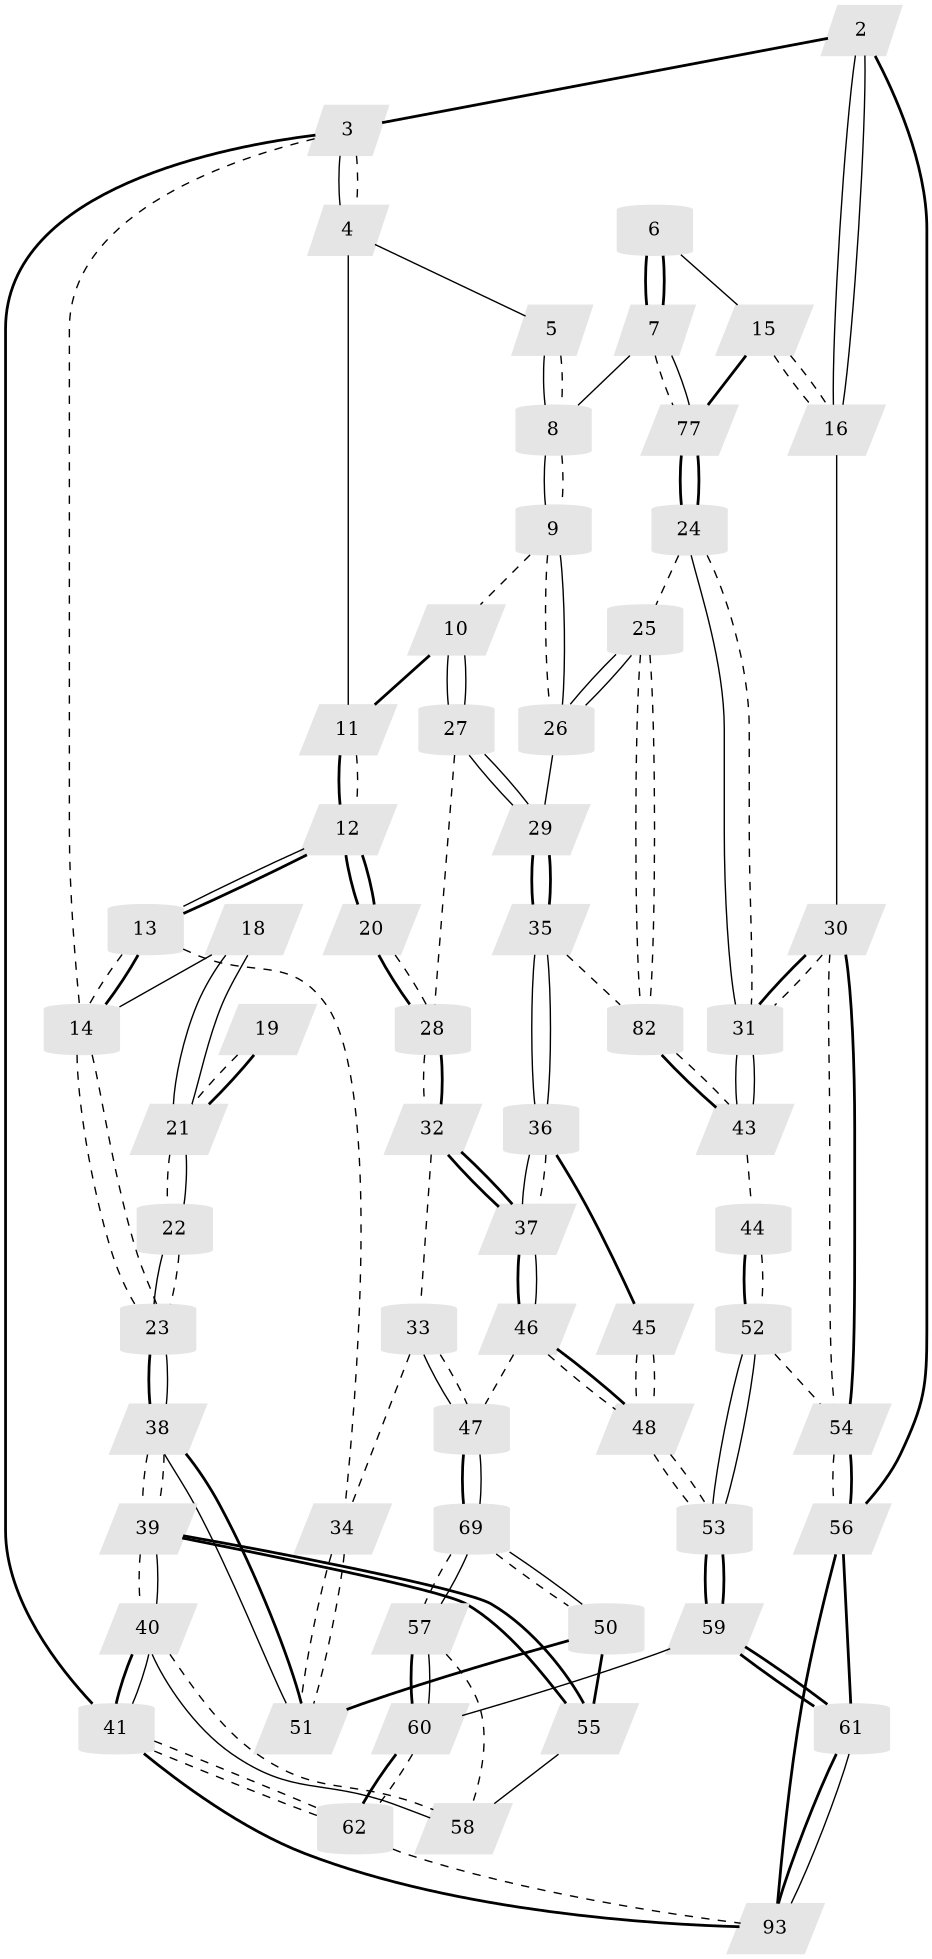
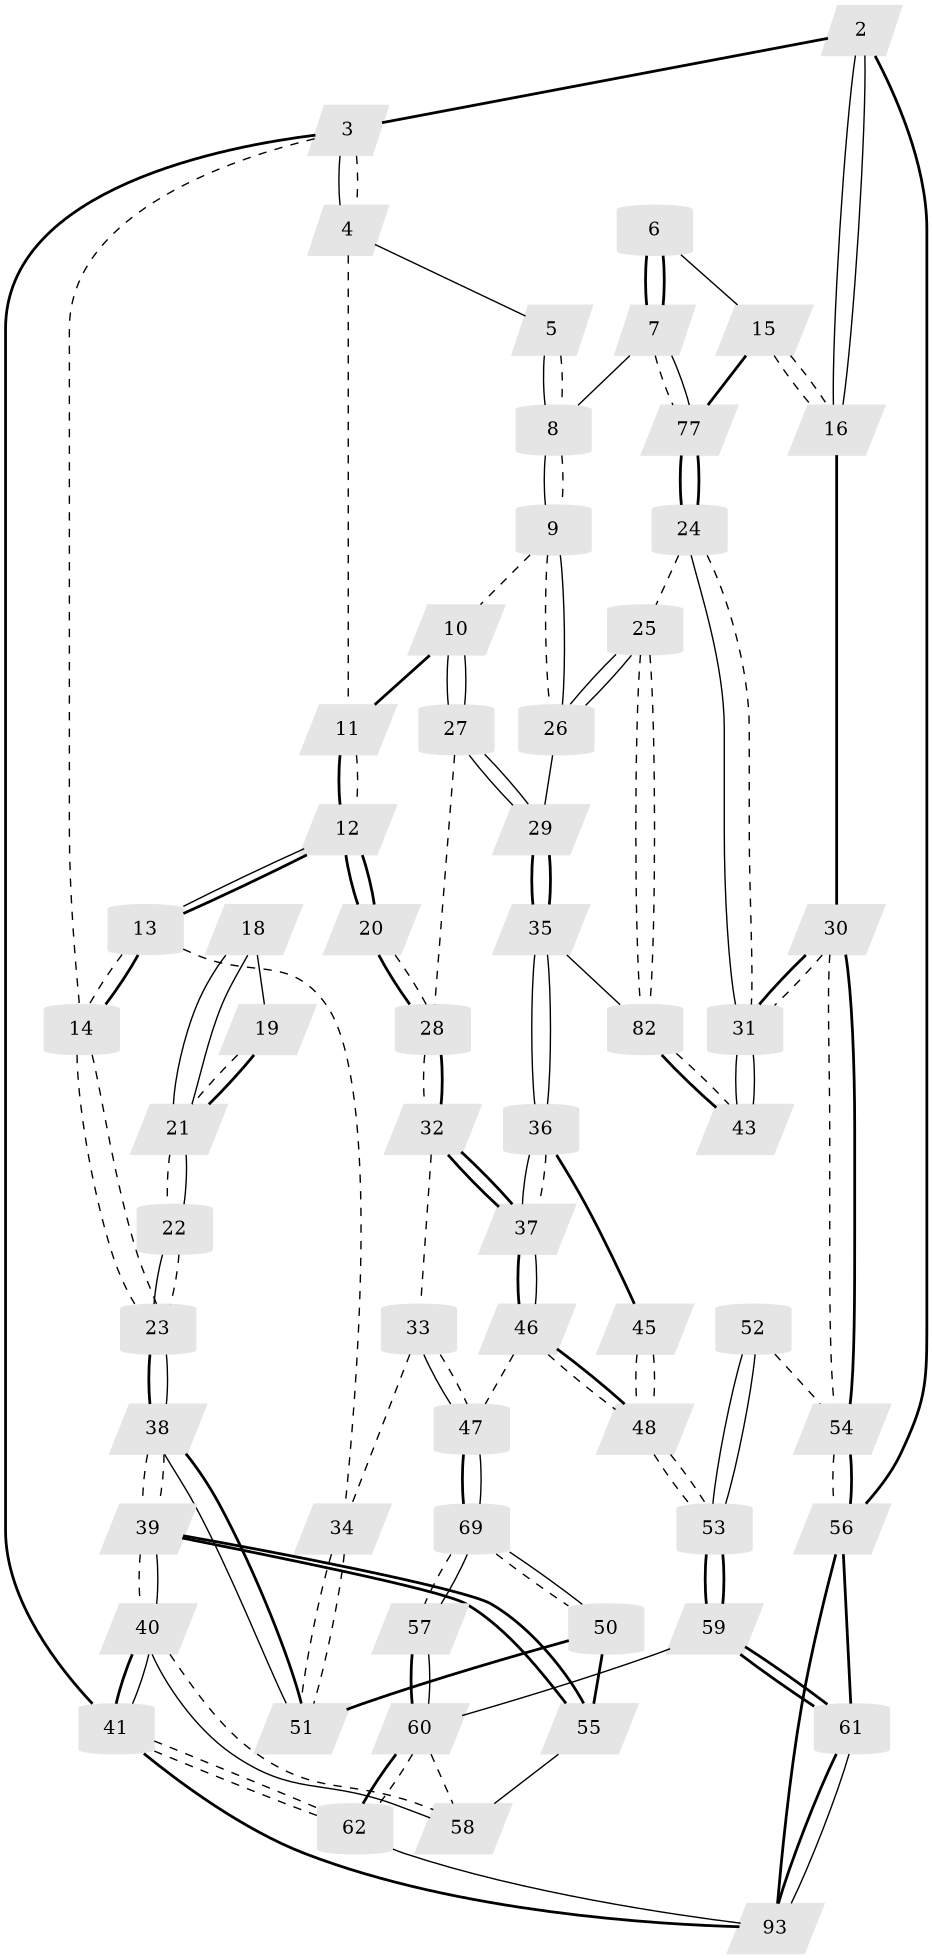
edge "4" -- "11": style solid -> dashed
edge "16" -- "30": style solid -> bold
edge "35" -- "82": style dashed -> solid
edge "18" -- "14": now "18" -- "19"
node "44": removed
edge "57" -- "58": now "60" -- "58"
edge "62" -- "93": style dashed -> solid
